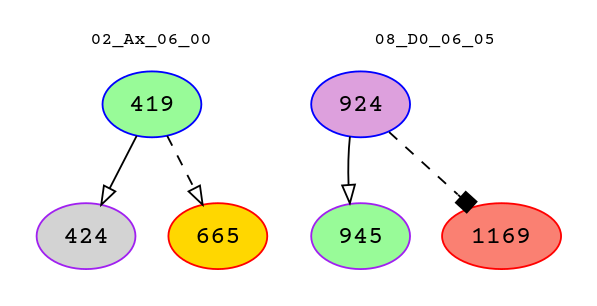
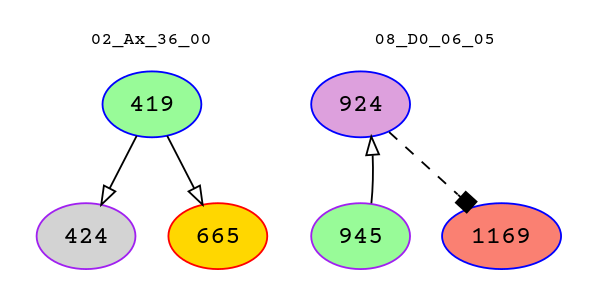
cluster "02_Ax_06_00": label "02_Ax_06_00" -> "02_Ax_36_00"
edge "924" -> "945": reversed
edge "419" -> "665": style dashed -> solid
node "1169": color red -> blue
